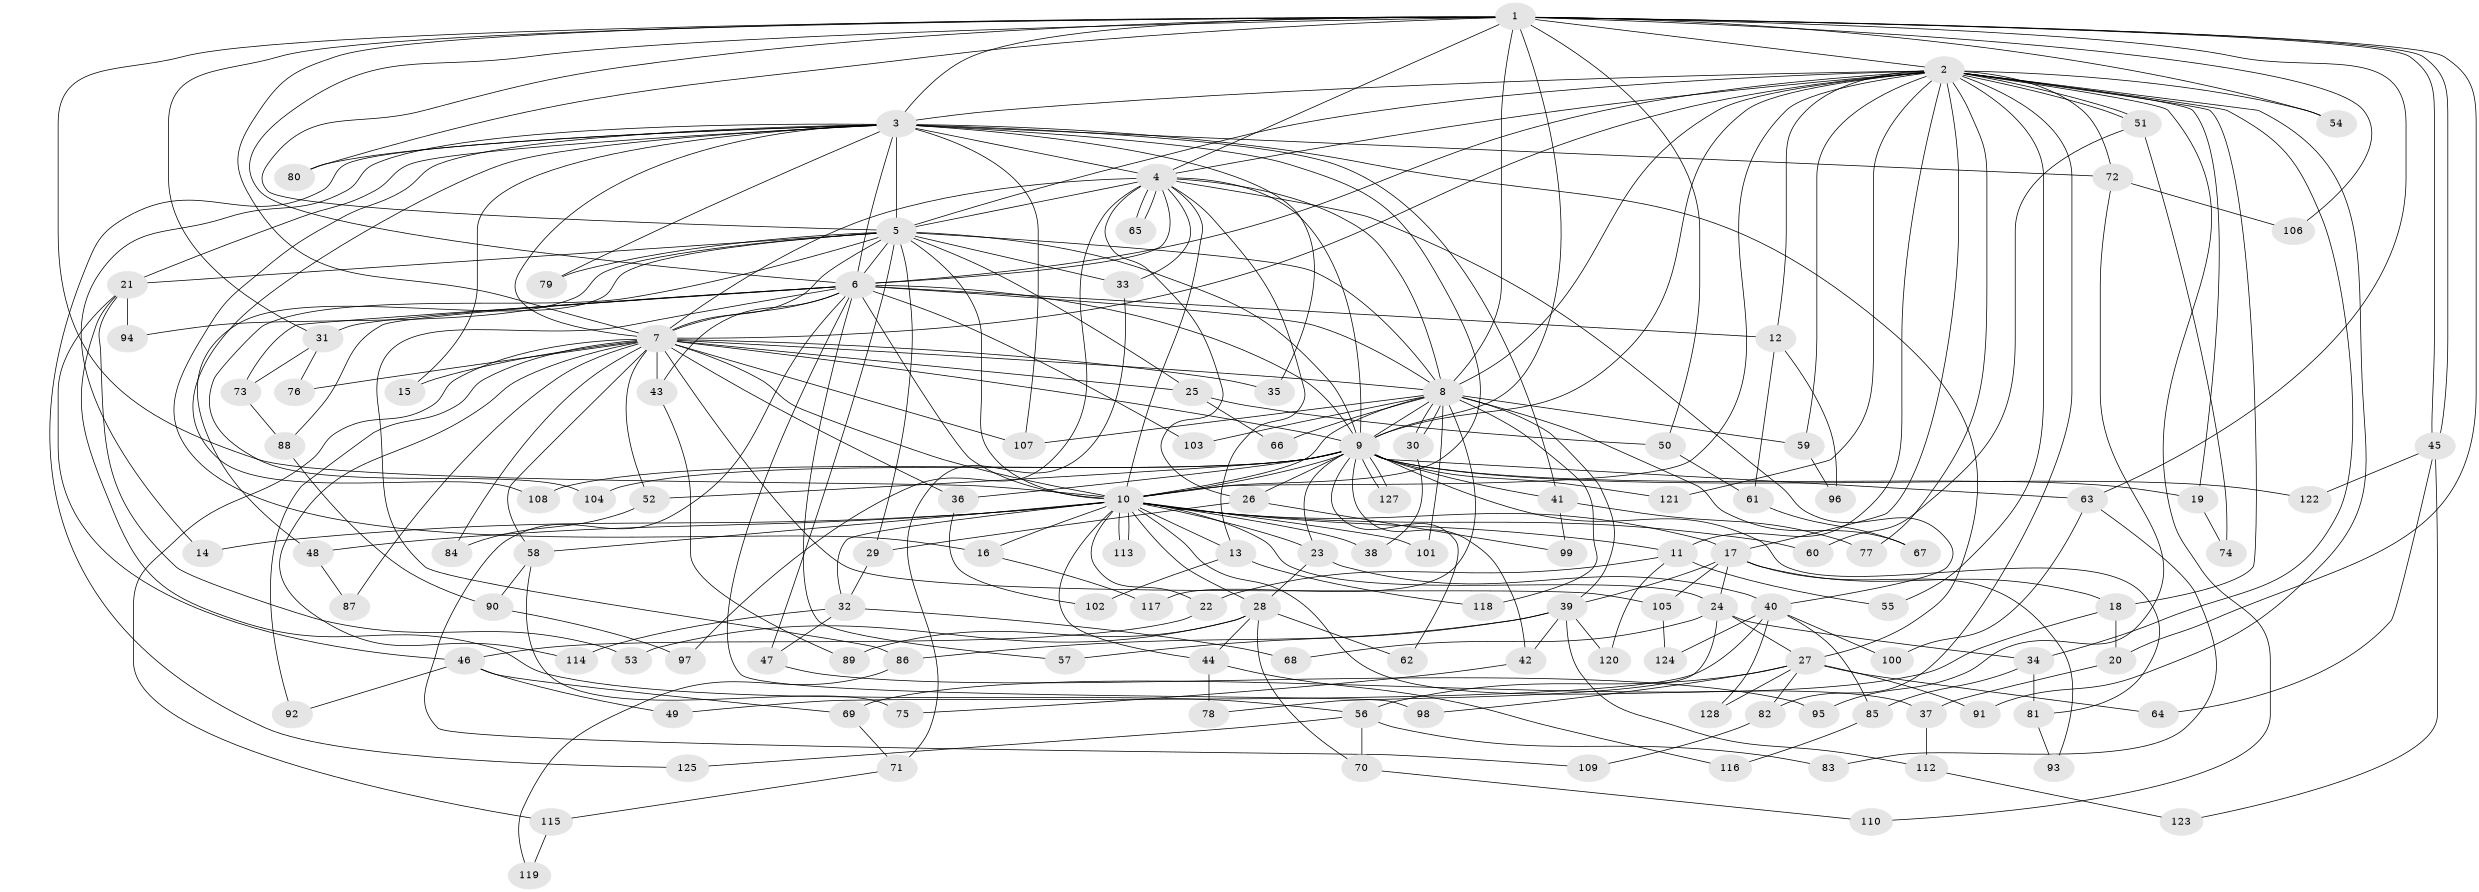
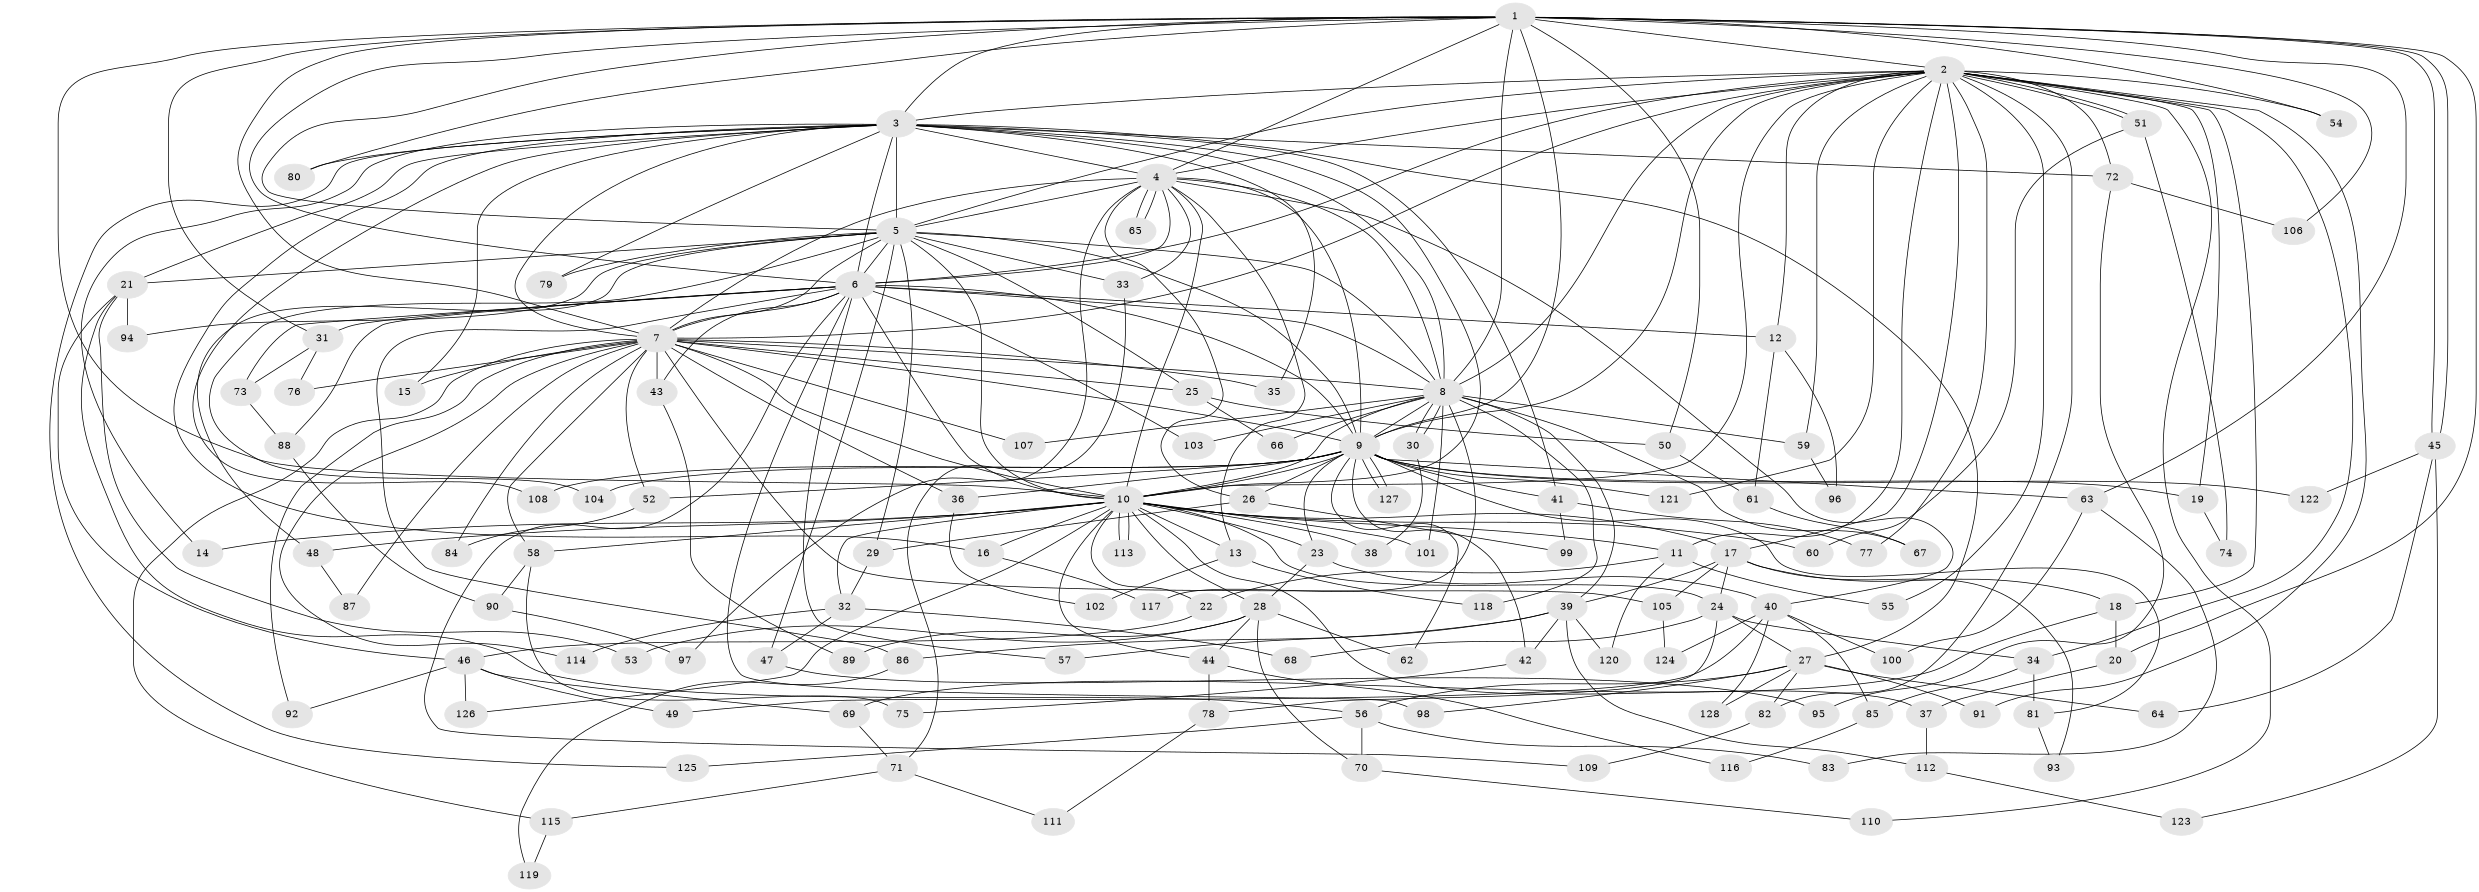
edge "3" -- "107": now "3" -- "8"
node "126": added
node "111": added
